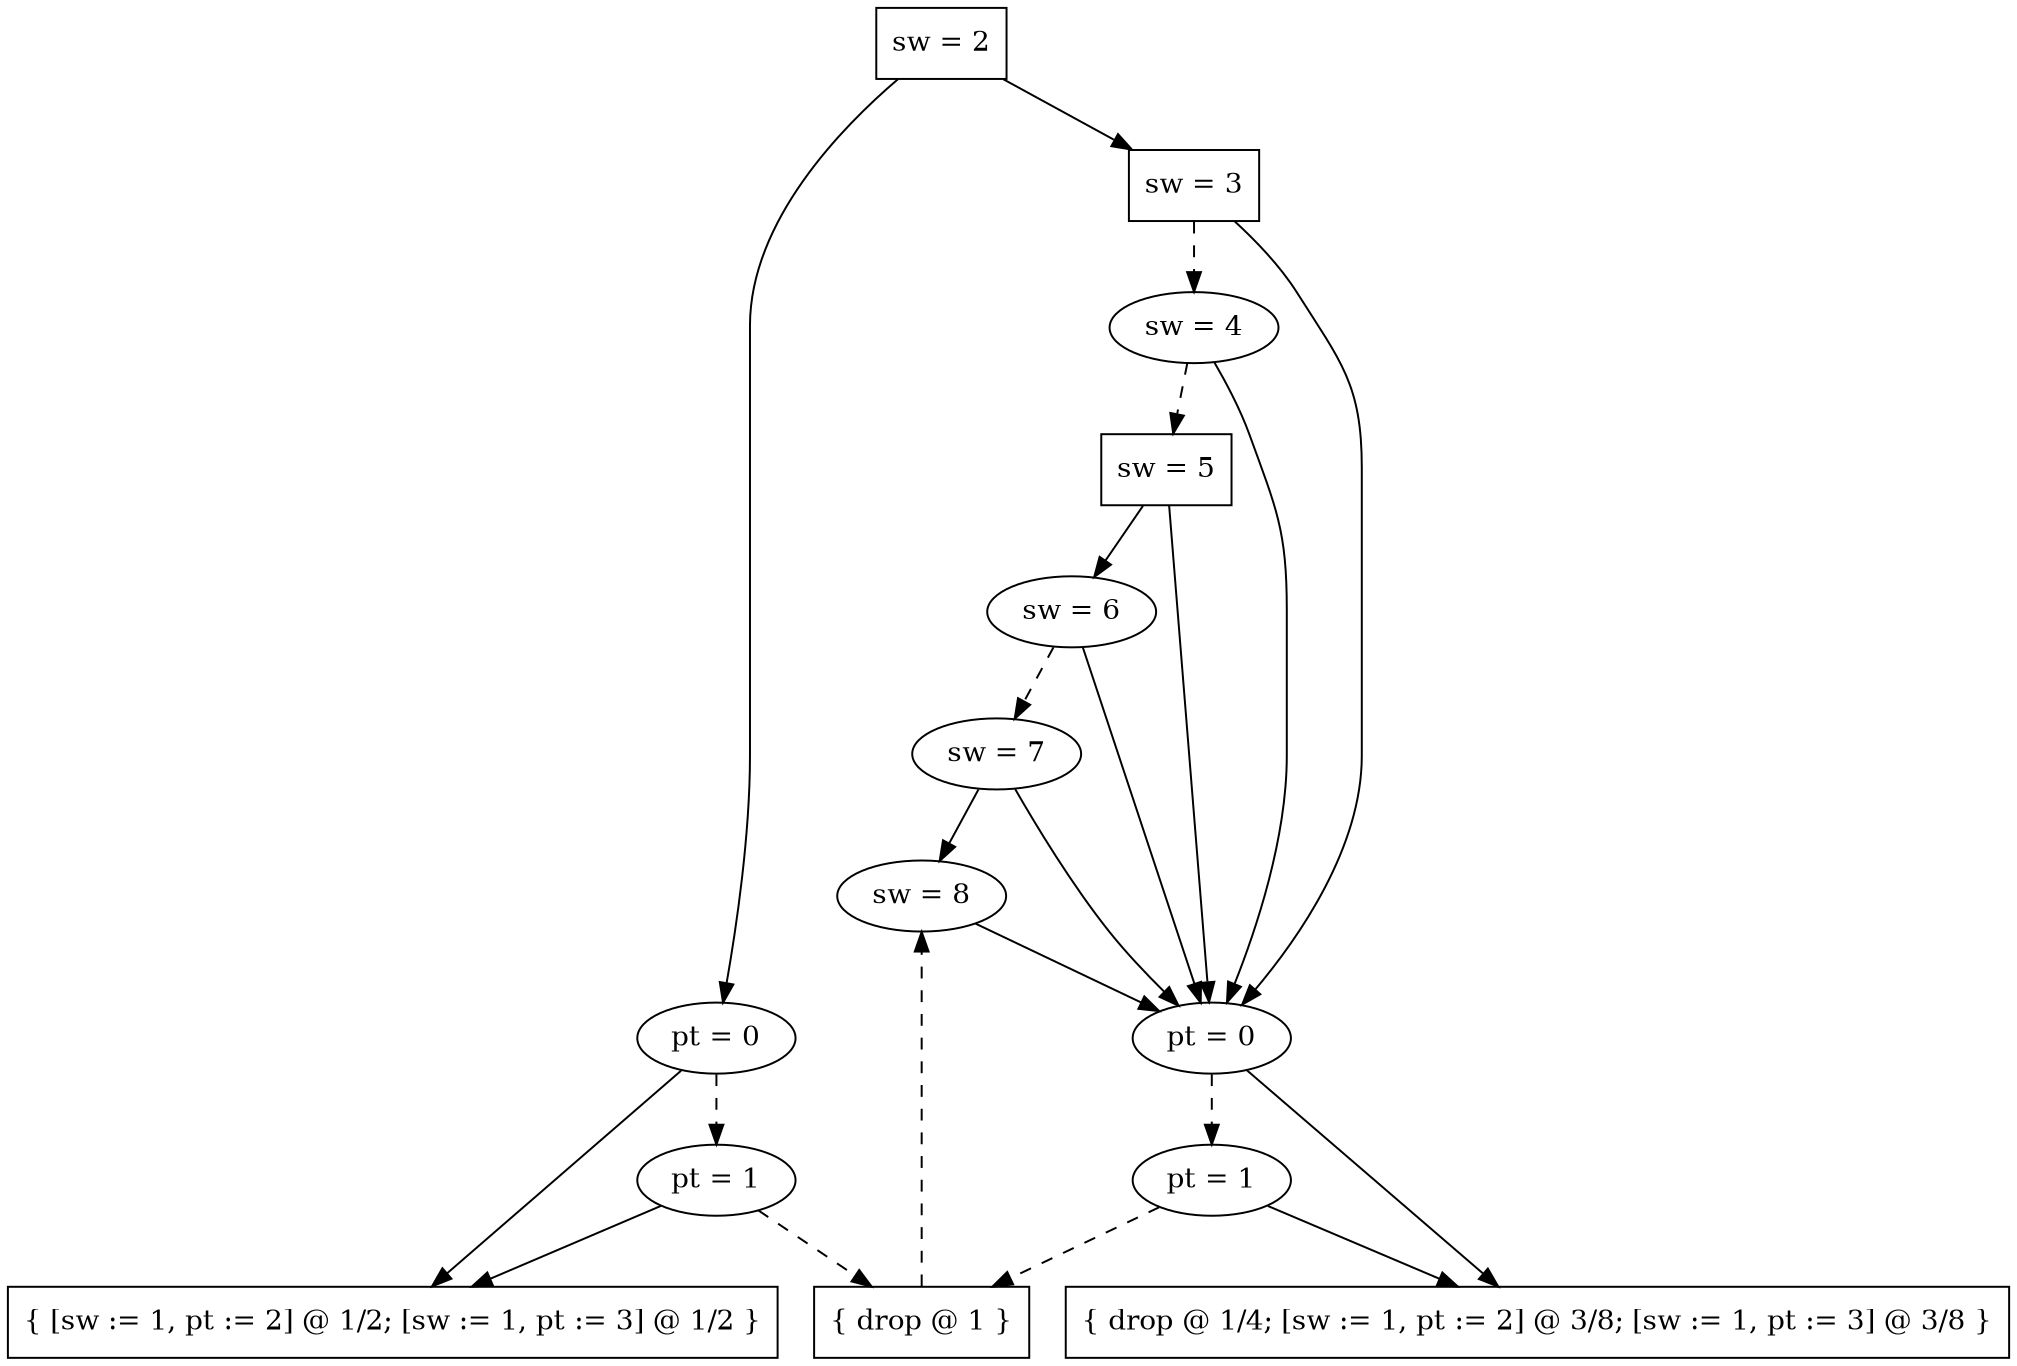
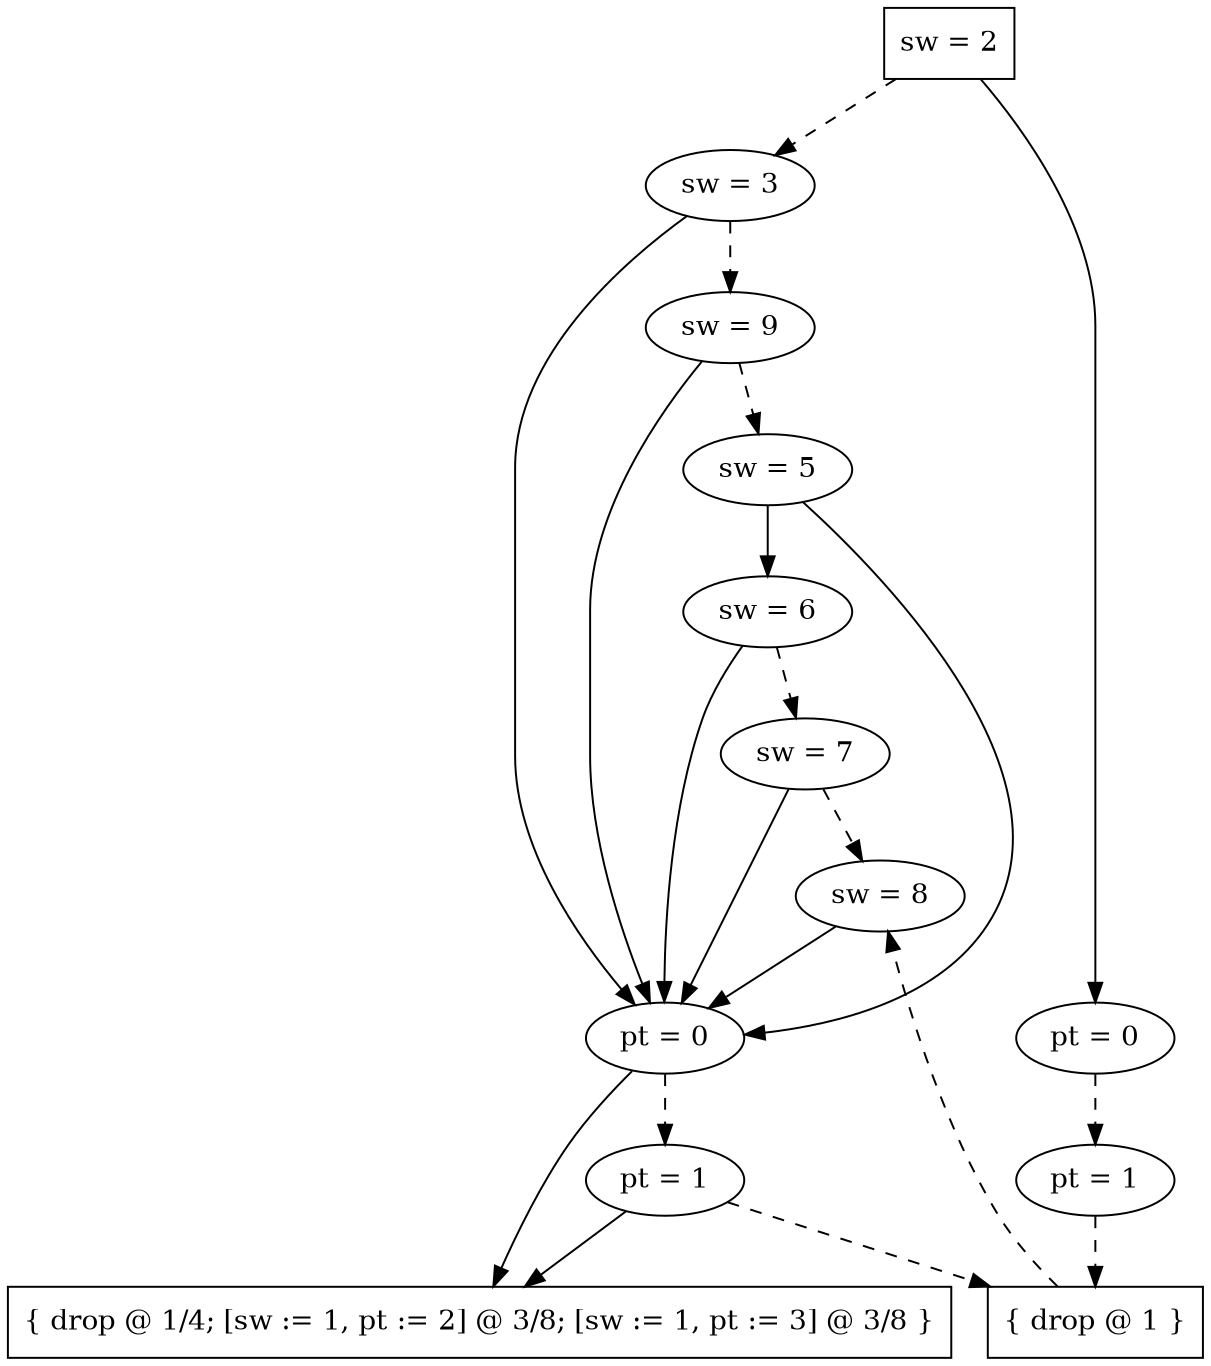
edge "sw = 2" -> "sw = 3": style solid -> dashed
node "sw = 3": shape box -> ellipse
node "sw = 4": label "sw = 4" -> "sw = 9"
node "sw = 5": shape box -> ellipse
edge "sw = 7" -> "sw = 8": style solid -> dashed
node "{ [sw := 1, pt := 2] @ 1/2; [sw := 1, pt := 3] @ 1/2 }": removed
